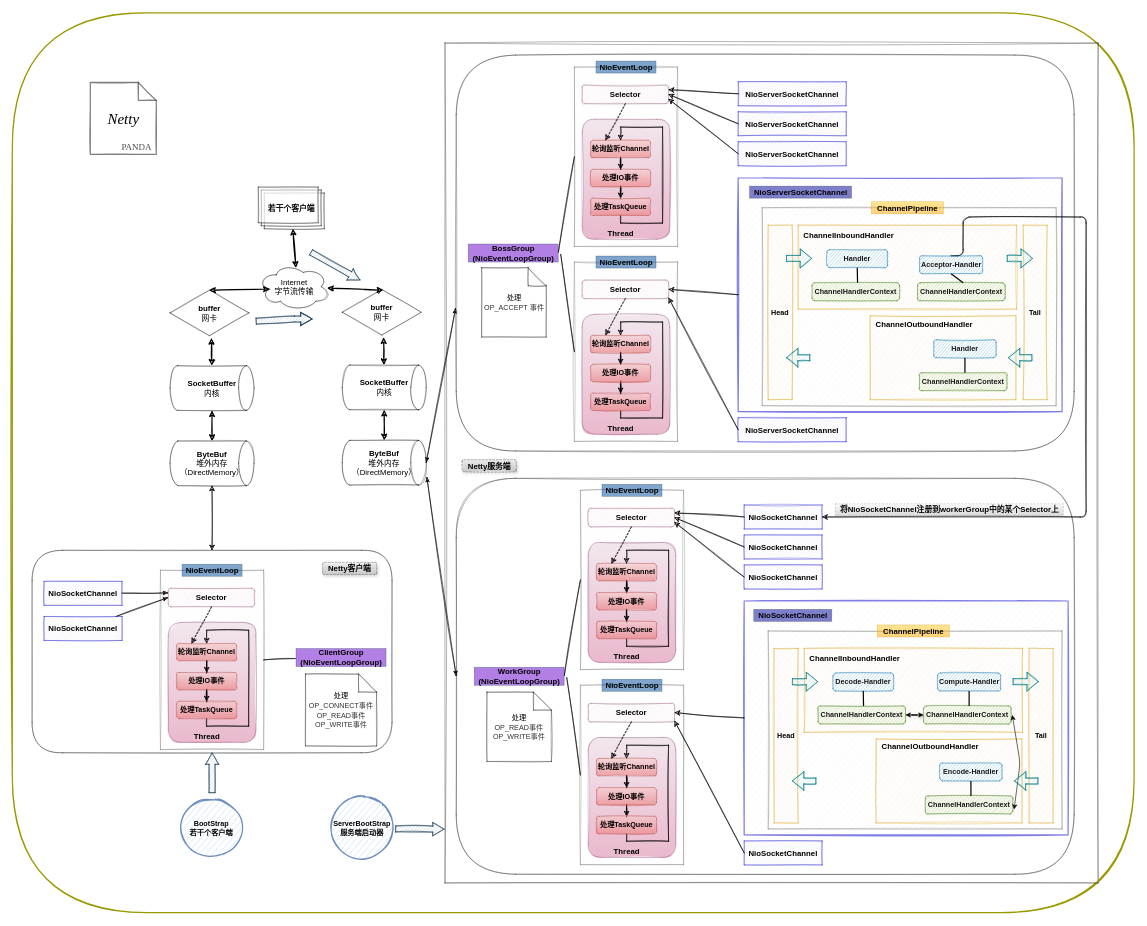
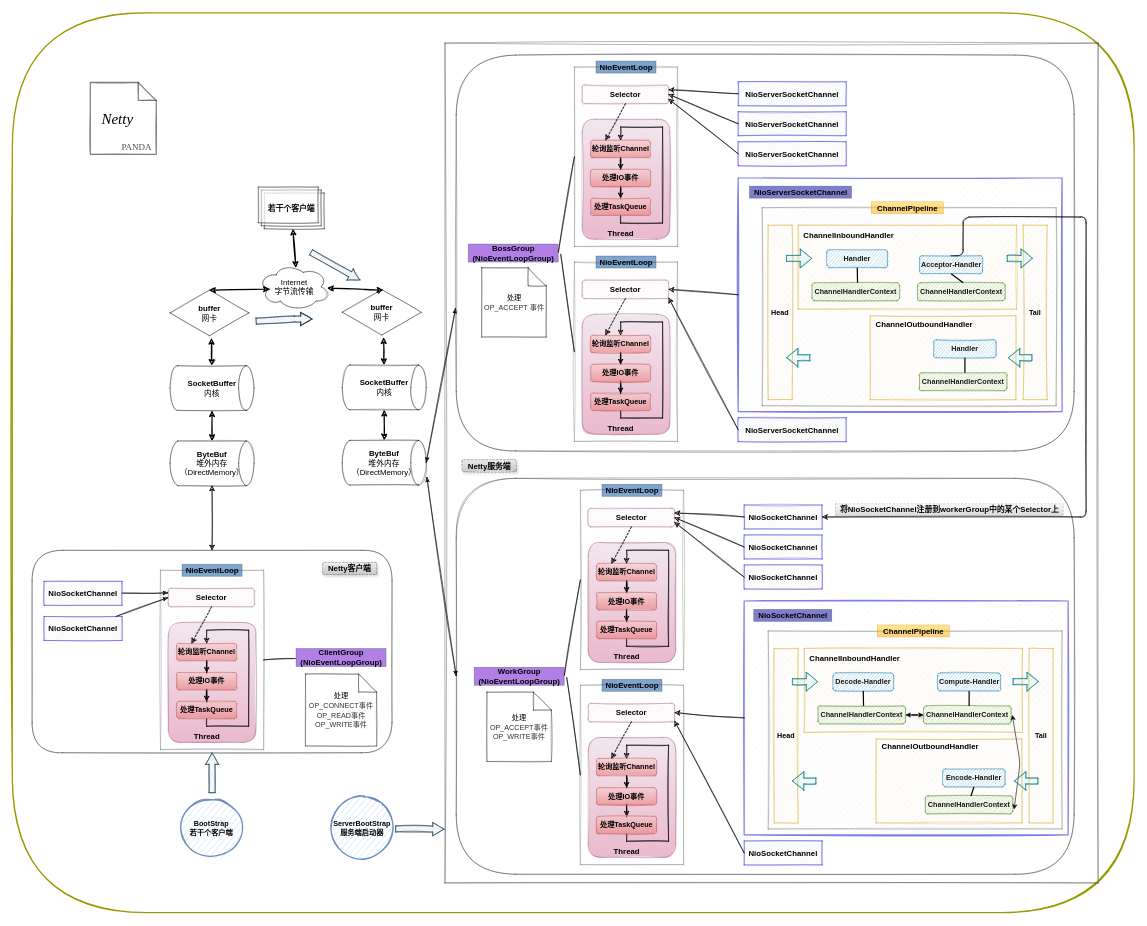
node "Netty": moved (123, 118) -> (117, 118)
node "处理 OP_READ事件 OP_WRITE事件": label "处理 OP_READ事件 OP_WRITE事件" -> "处理 OP_ACCEPT事件 OP_WRITE事件"
node "Encode-Handler": moved (971, 772) -> (974, 778)
